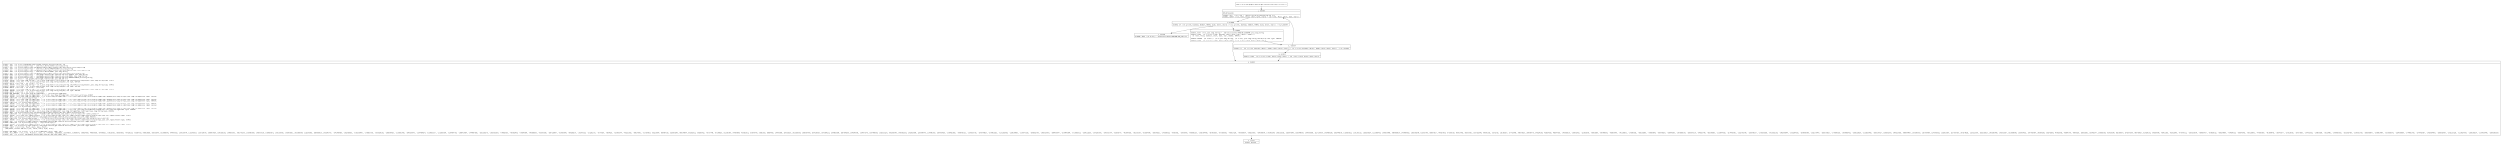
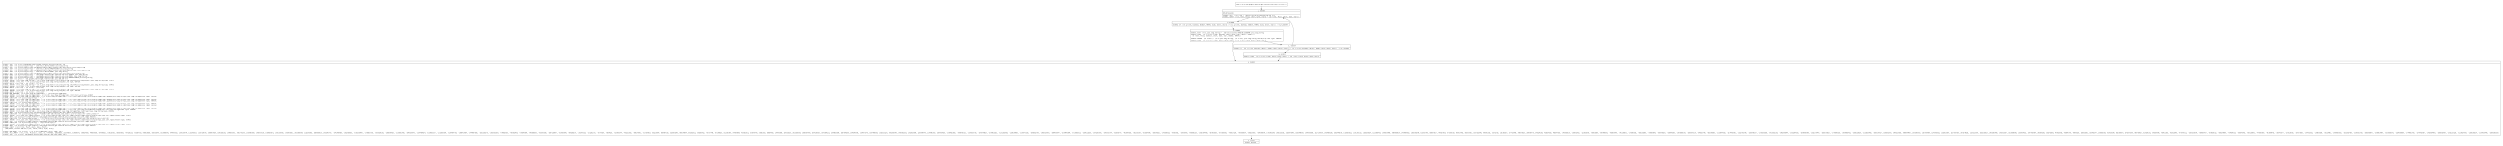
node "7: 0x0094": removed
